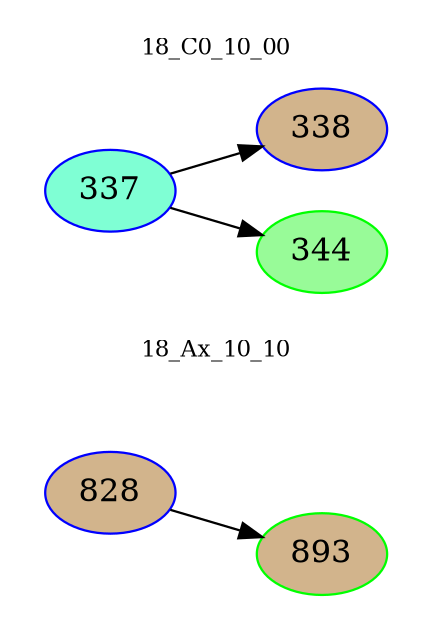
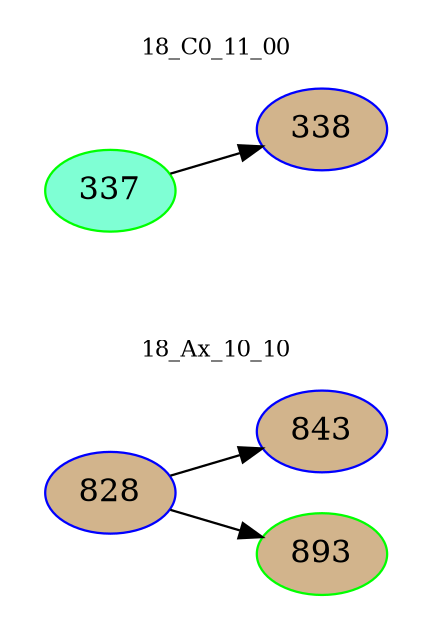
cluster "18_C0_10_00": label "18_C0_10_00" -> "18_C0_11_00"
node "337": color blue -> green
node "344": removed
node "843": added
